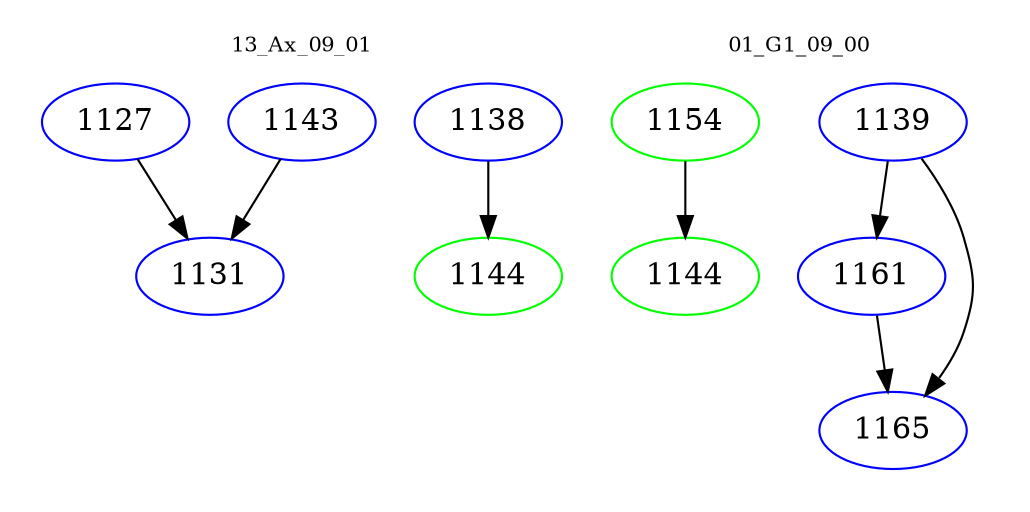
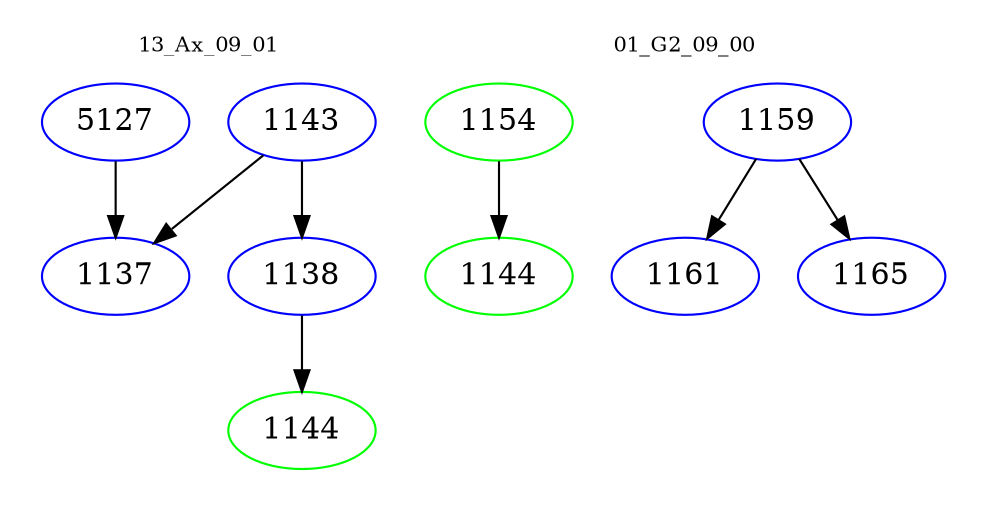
cluster "01_G1_09_00": label "01_G1_09_00" -> "01_G2_09_00"
node "1127": label "1127" -> "5127"
node "1139": label "1139" -> "1159"
edge "1143" -> "1138": added
node "1131": label "1131" -> "1137"
edge "1161" -> "1165": removed
